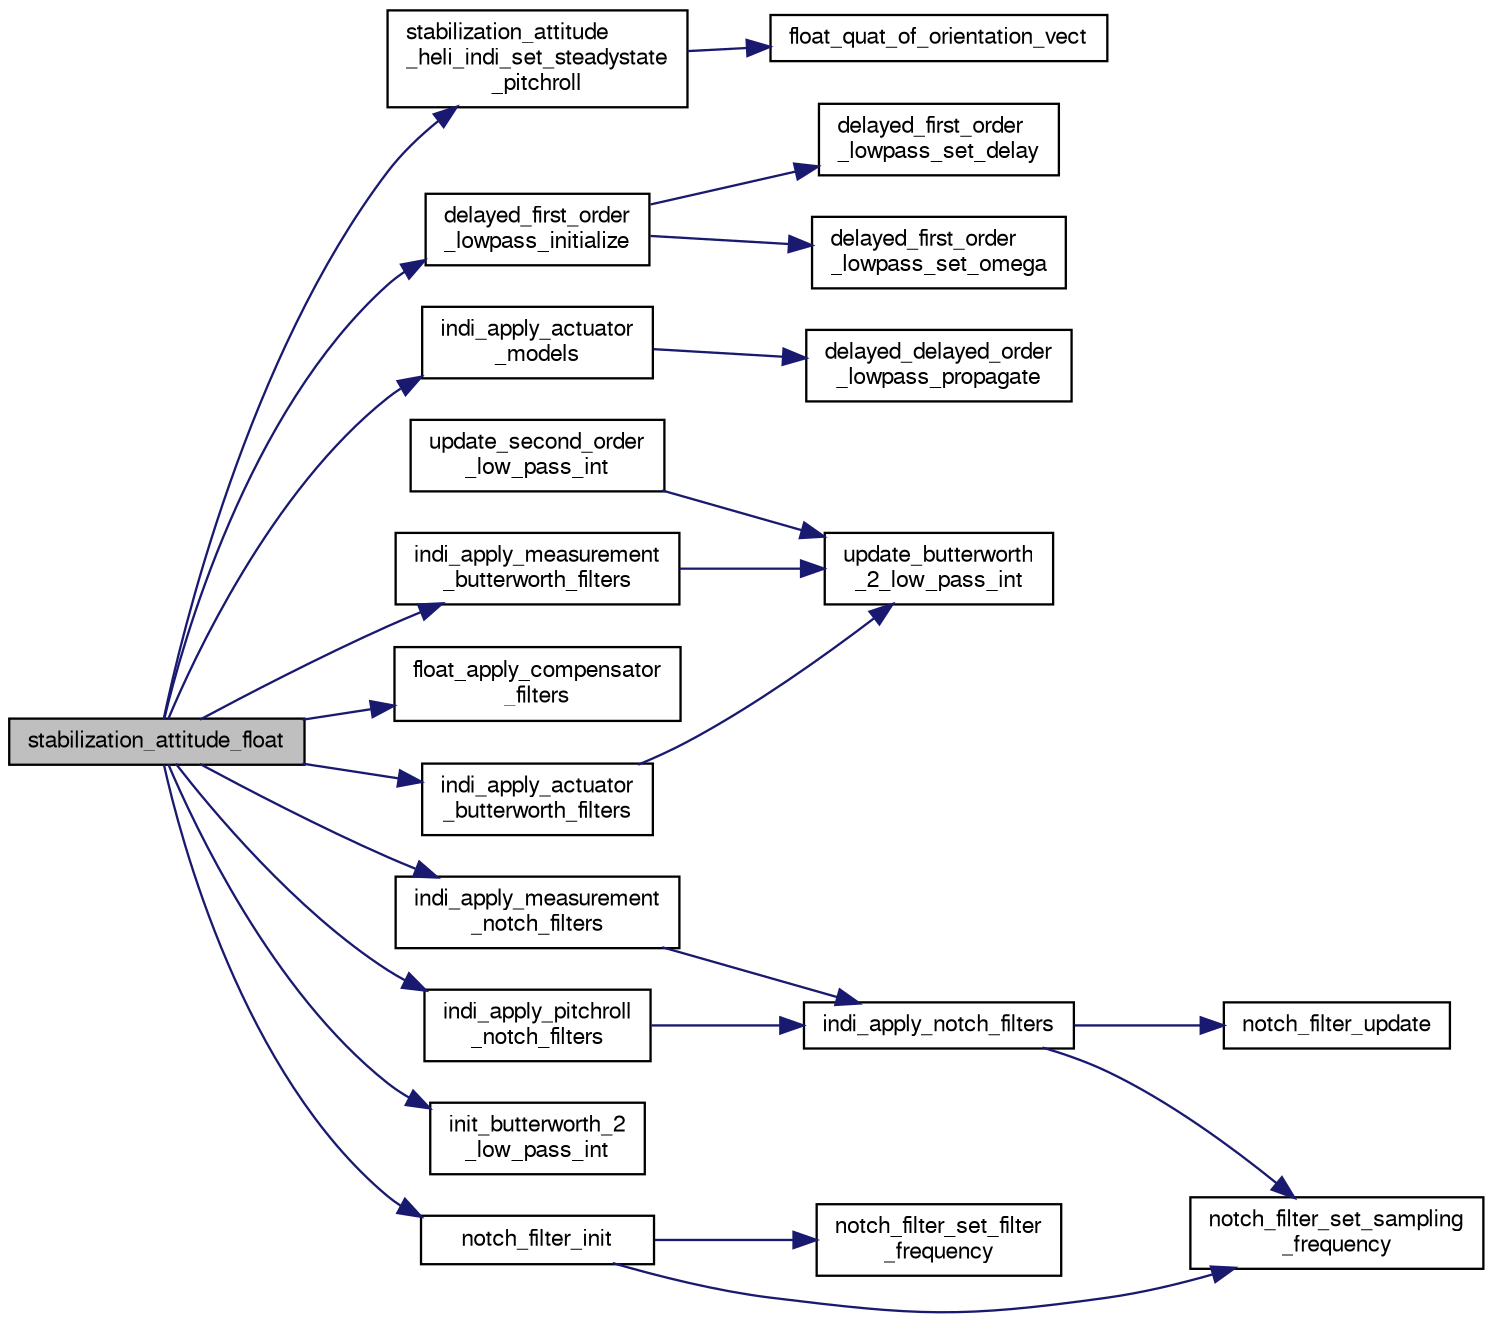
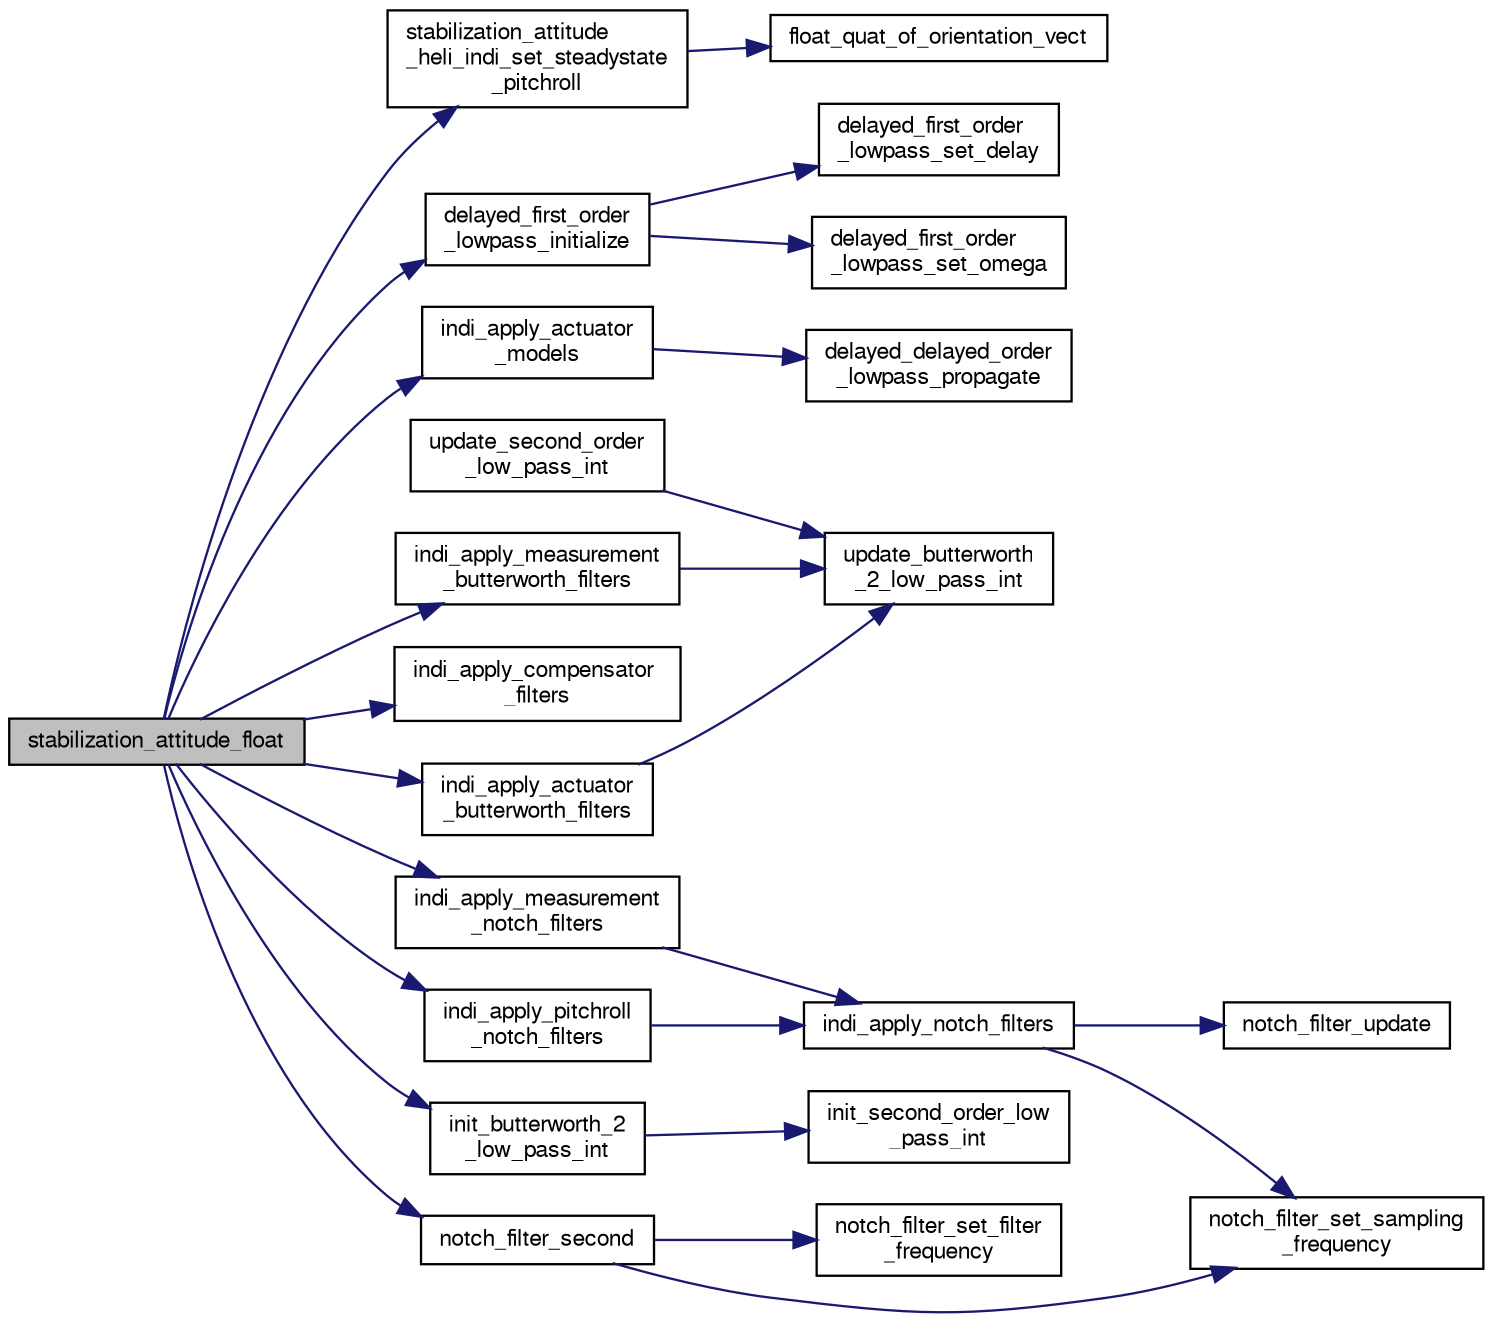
node "float_apply_compensator _filters": label "float_apply_compensator _filters" -> "indi_apply_compensator _filters"
node "init_second_order_low _pass_int": added
node "notch_filter_init": label "notch_filter_init" -> "notch_filter_second"
